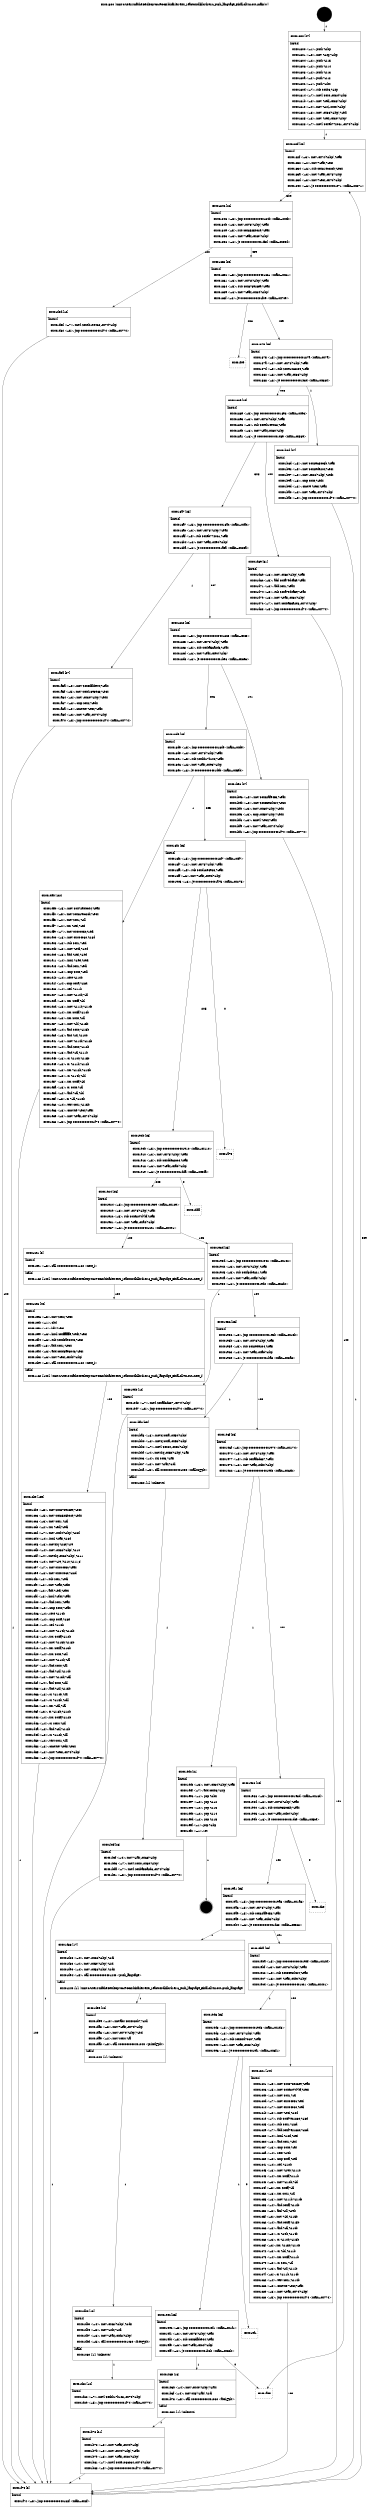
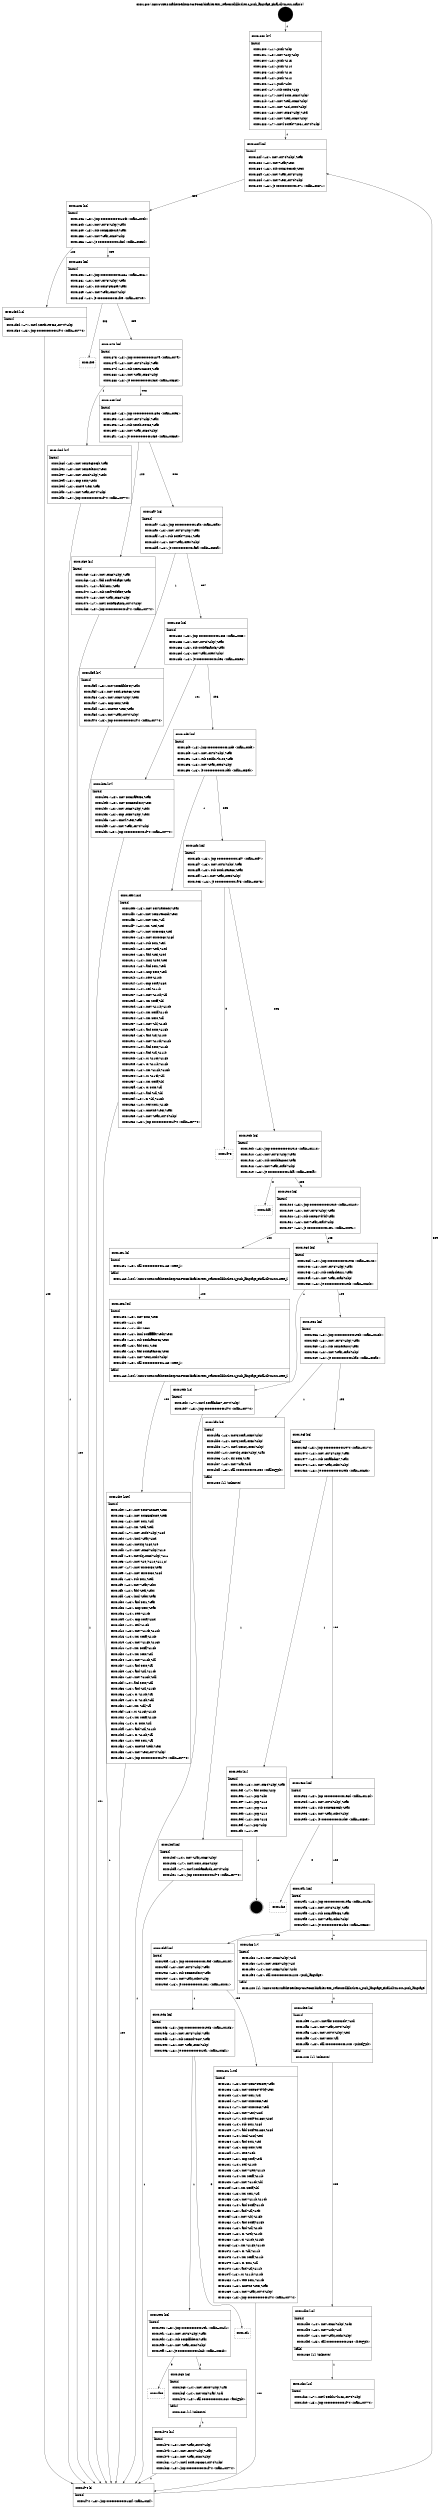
edge "0x401d69 [31]" -> "0x401a05": now "0x401d69 [31]" -> "0x401f74 [5]"
edge "0x401d99 [23]" -> "0x401db0 [18]": label " 1" -> " 205"
